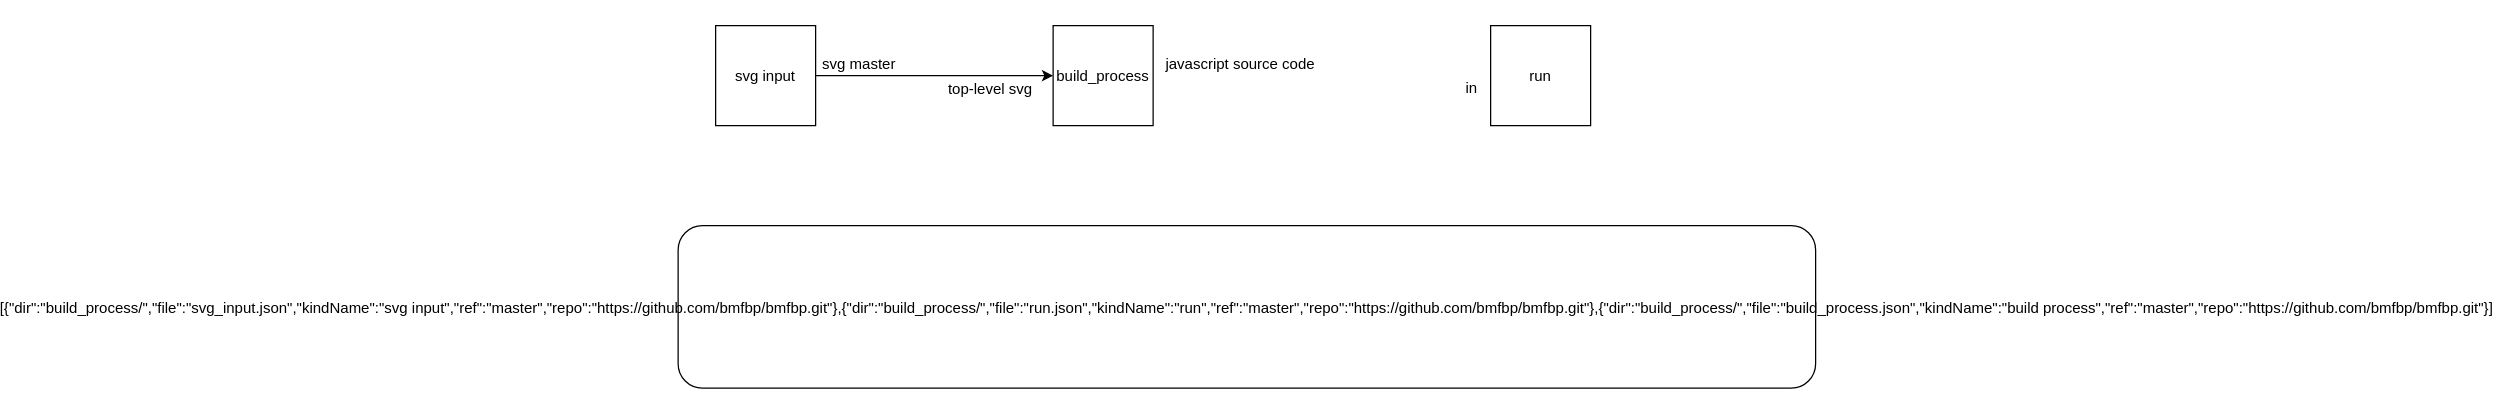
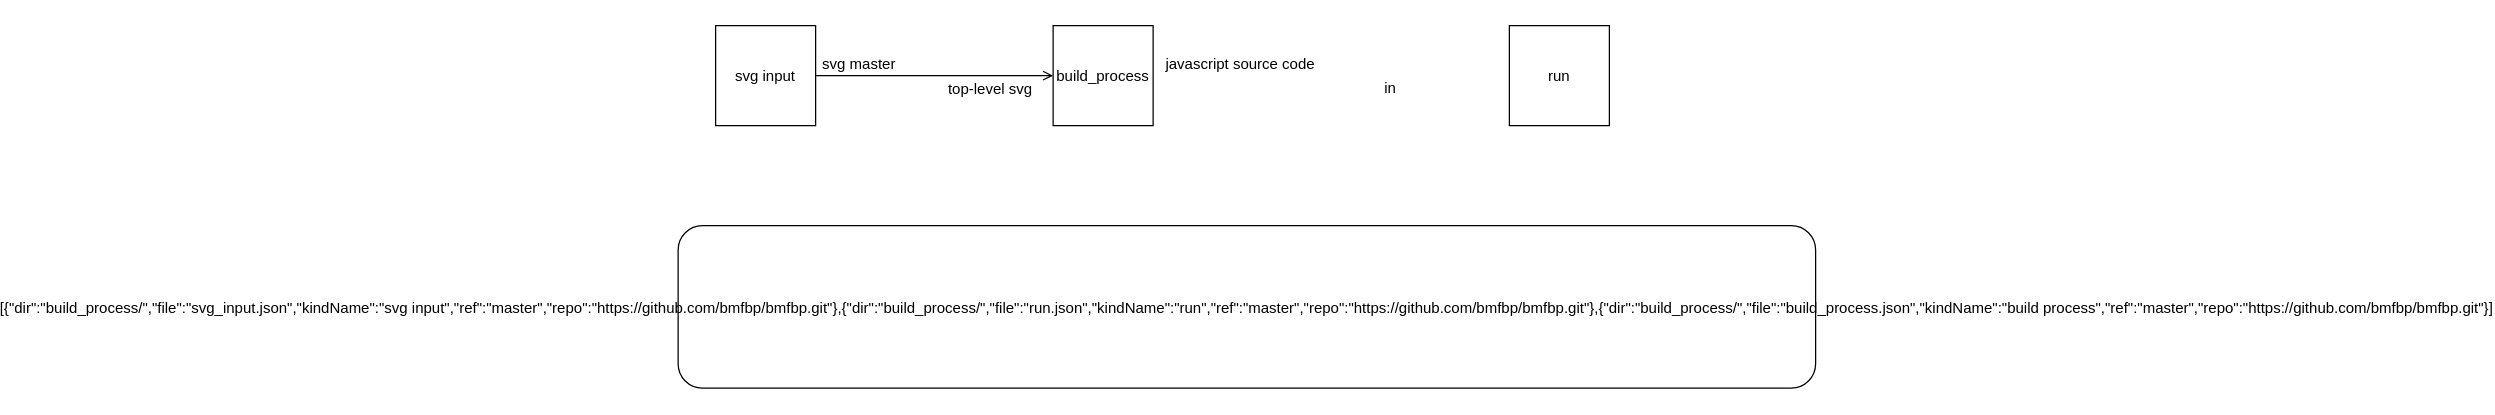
edge "svg input" -> "build_process": arrowhead classic -> open
node "run": moved (1541, 76) -> (1559, 76)
node "in": moved (1472, 88) -> (1391, 88)
